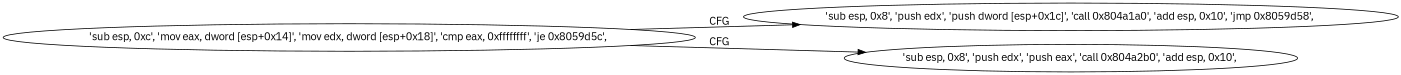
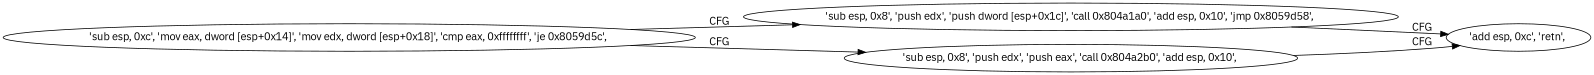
node "'add esp, 0xc', 'retn',": added
